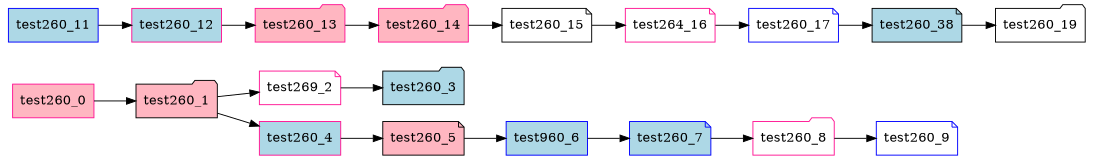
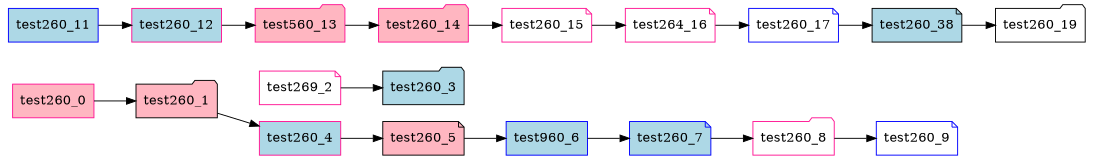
node "test260_13": label "test260_13" -> "test560_13"
node "test260_15": color black -> deeppink
edge "test260_1" -> "test269_2": removed
